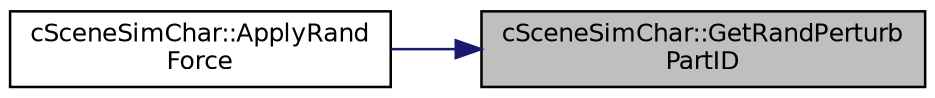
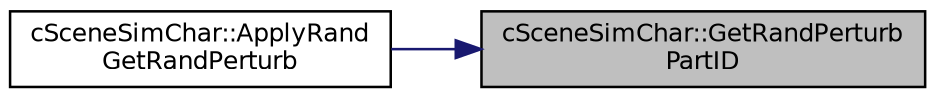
node "cSceneSimChar::ApplyRand Force": label "cSceneSimChar::ApplyRand Force" -> "cSceneSimChar::ApplyRand GetRandPerturb"
